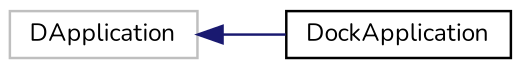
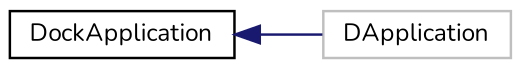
edge "DockApplication" -> "DApplication": reversed
